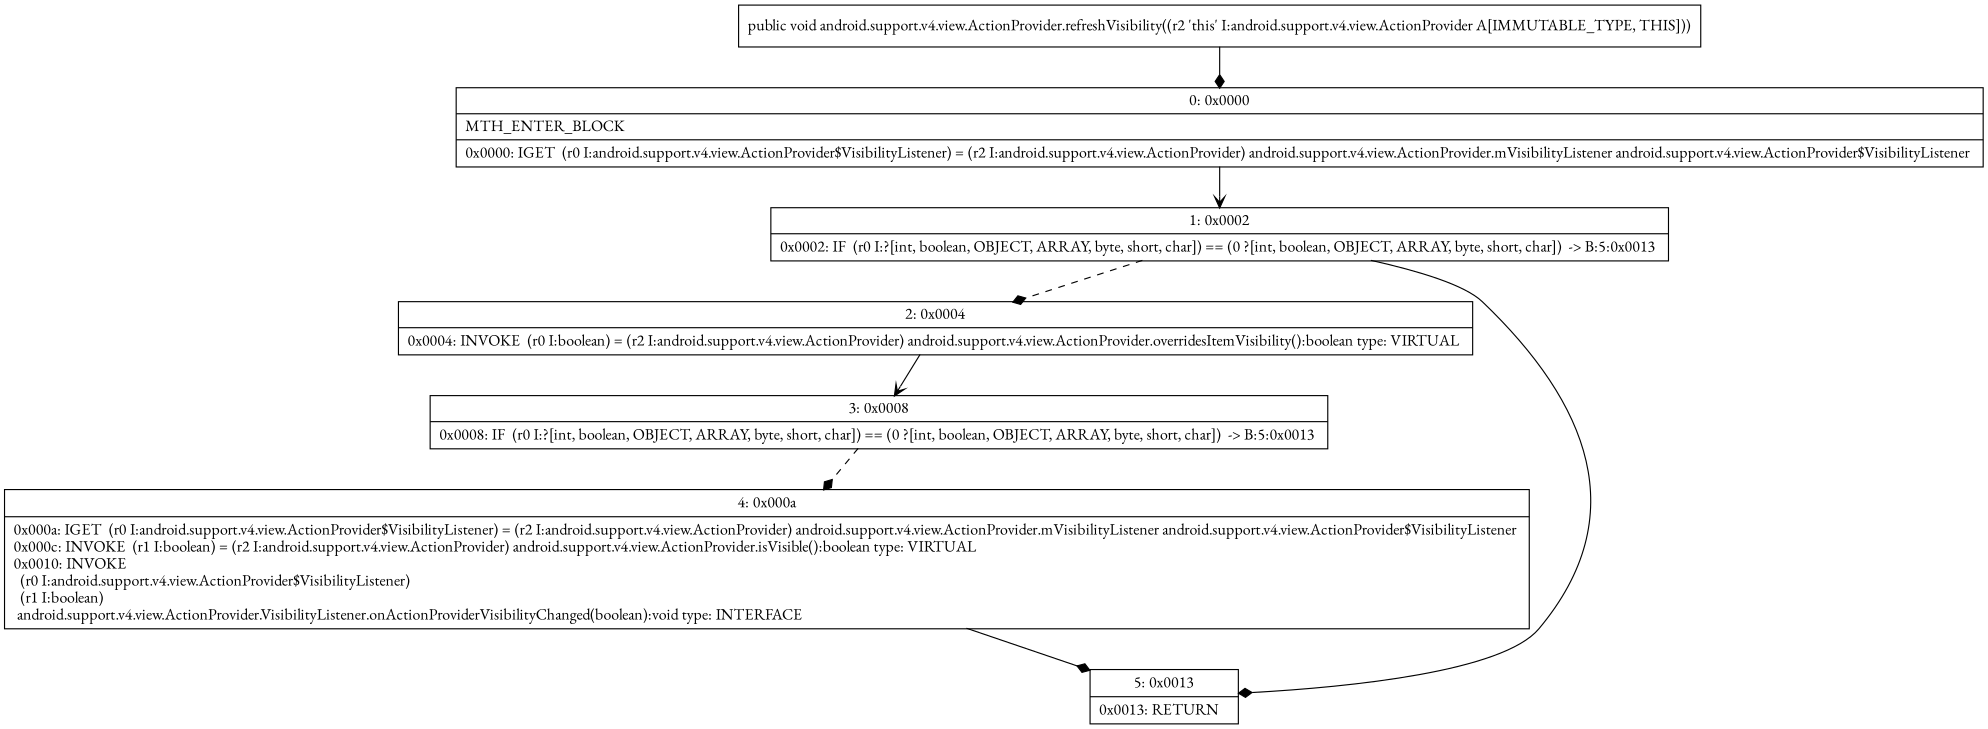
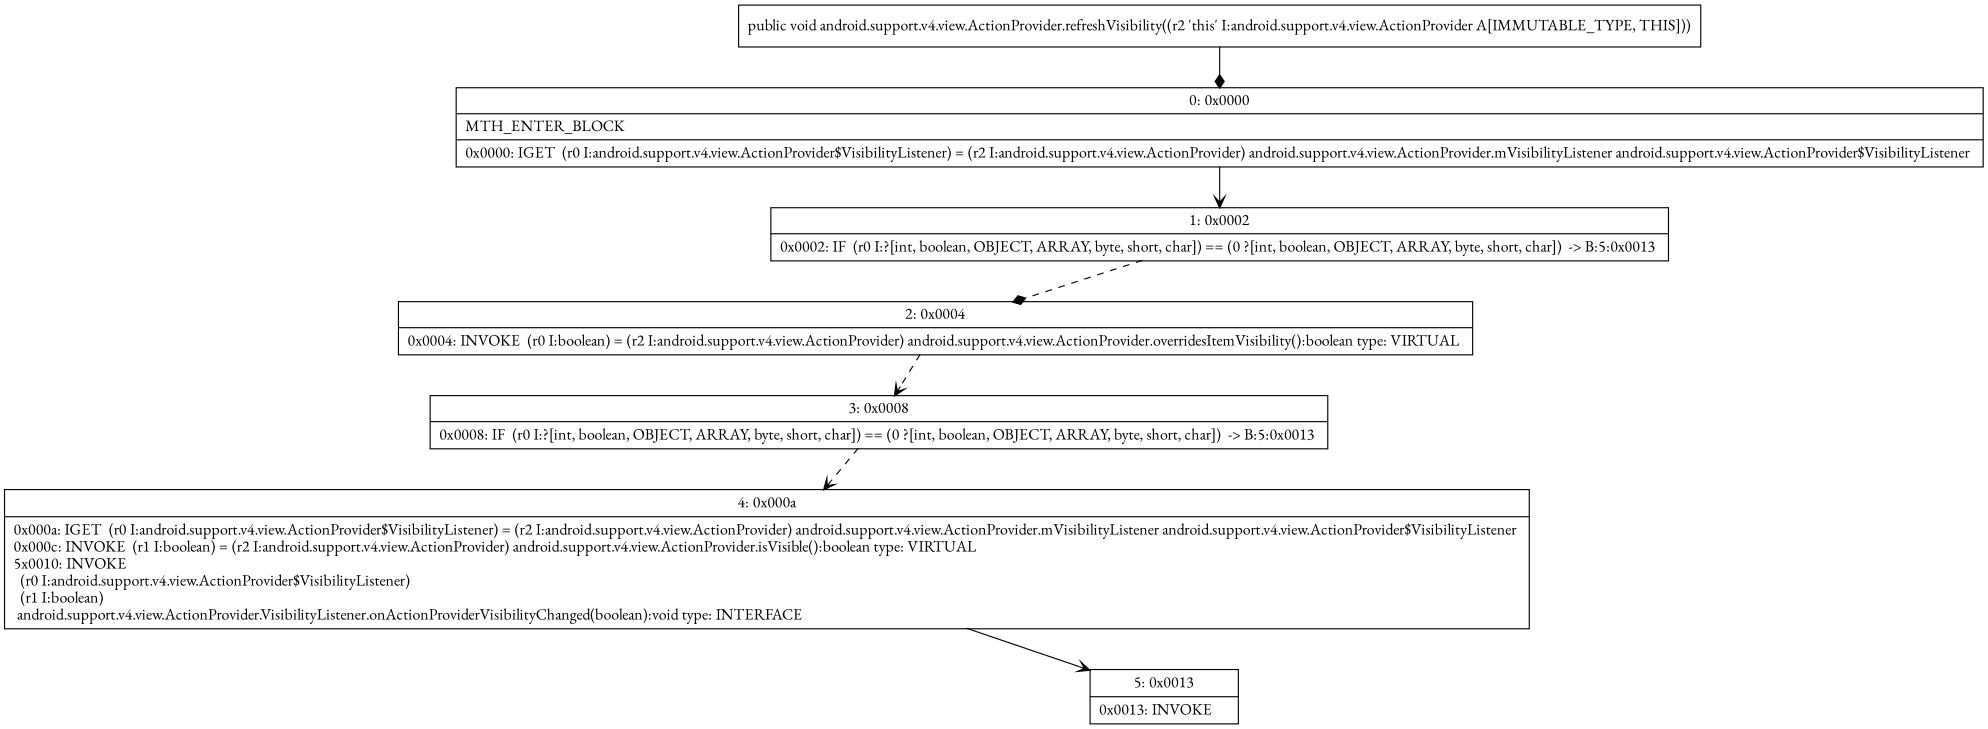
edge "2: 0x0004" -> "3: 0x0008": style solid -> dashed
edge "3: 0x0008" -> "4: 0x000a": arrowhead diamond -> vee
edge "1: 0x0002" -> "5: 0x0013": removed
node "4: 0x000a": text "0x0010: INVOKE" -> "5x0010: INVOKE"
edge "4: 0x000a" -> "5: 0x0013": arrowhead diamond -> vee
node "5: 0x0013": text "0x0013: RETURN" -> "0x0013: INVOKE"
